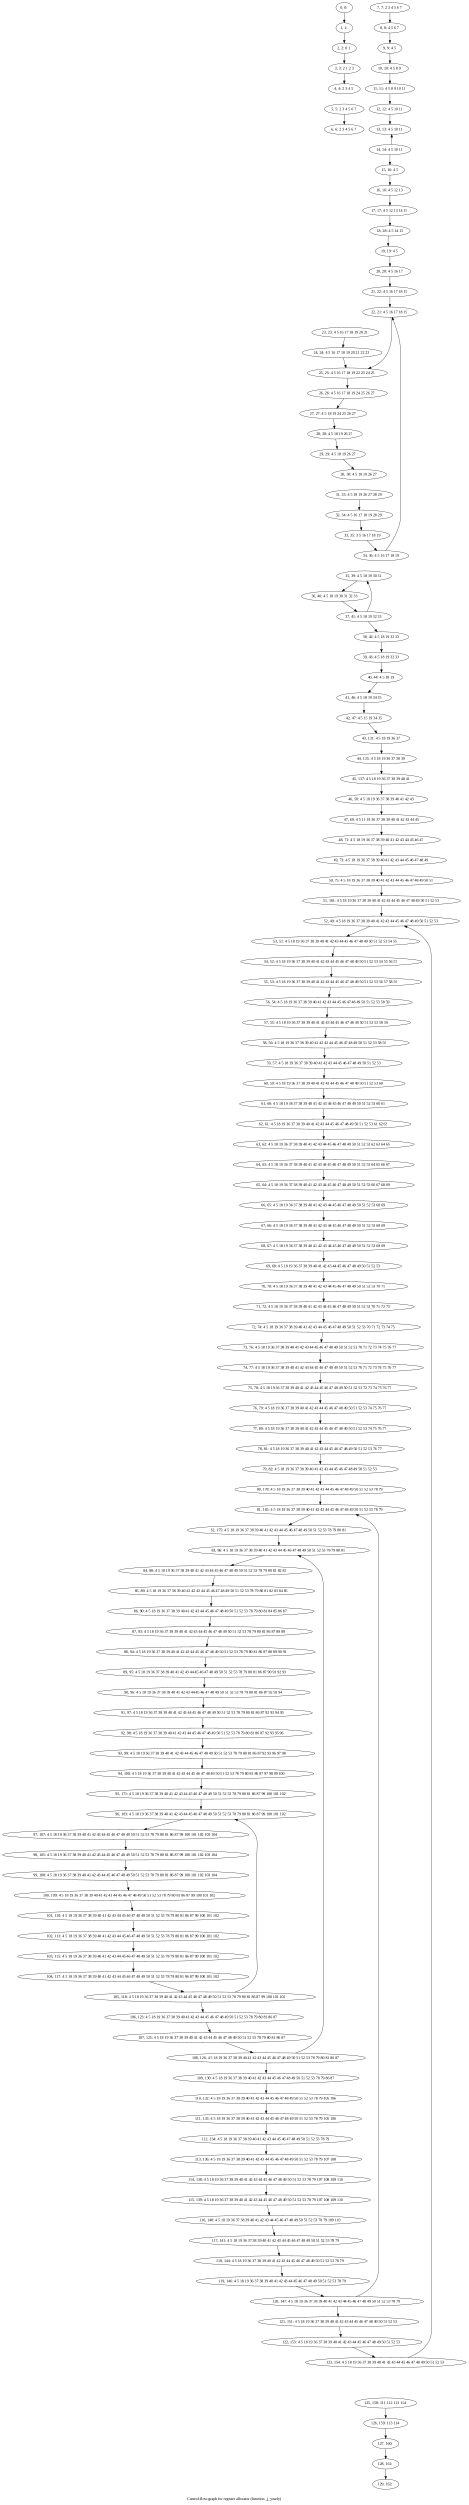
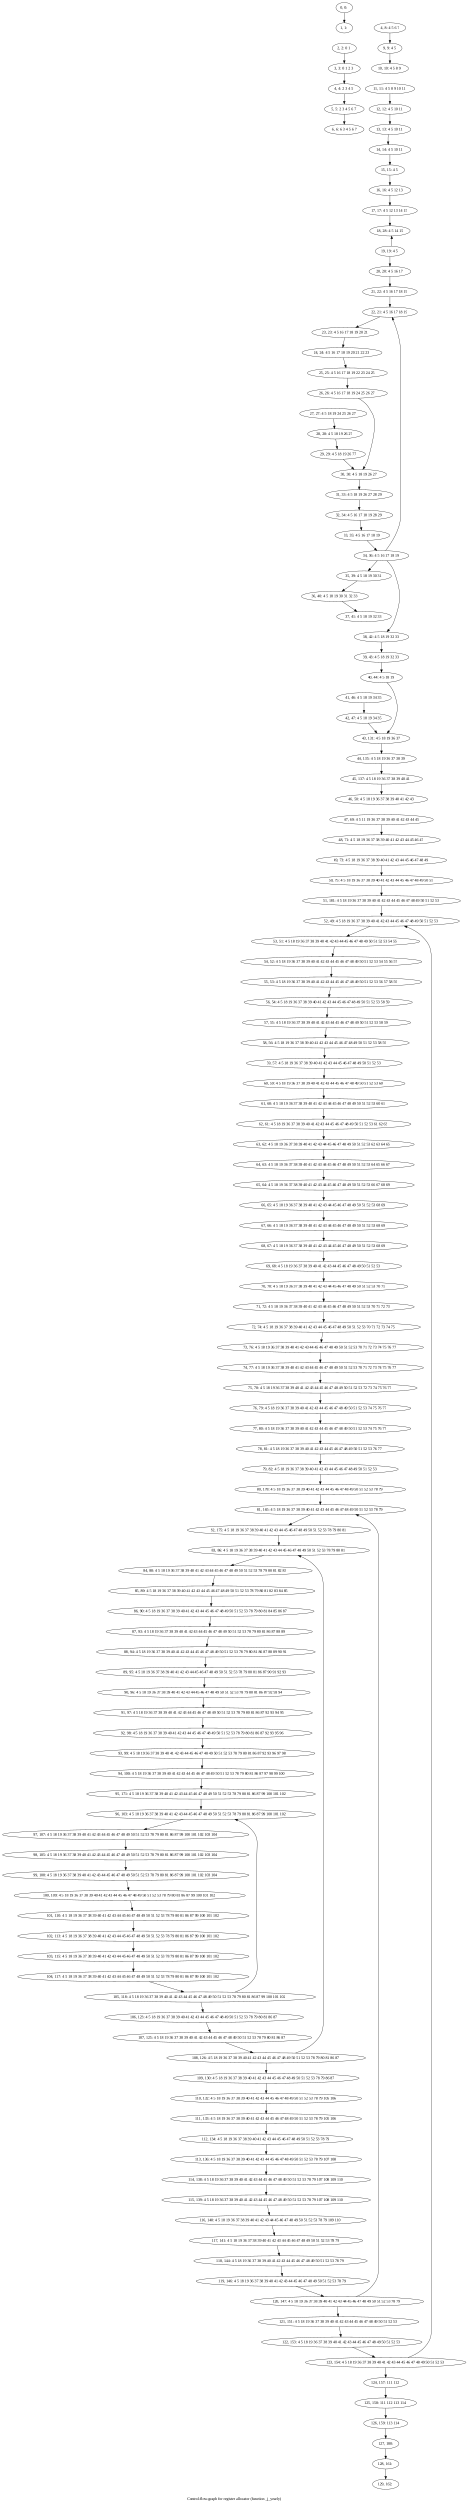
node "7, 7: 2 3 4 5 6 7": removed
node "8, 8: 4 5 6 7": label "8, 8: 4 5 6 7" -> "4, 8: 4 5 6 7"
edge "1, 1:" -> "2, 2: 0 1": removed
node "3, 3: 2 1 2 3": label "3, 3: 2 1 2 3" -> "3, 3: 0 1 2 3"
edge "10, 10: 4 5 8 9" -> "11, 11: 4 5 8 9 10 11": removed
edge "4, 4: 2 3 4 5" -> "5, 5: 2 3 4 5 6 7": added
node "6, 6: 2 3 4 5 6 7": label "6, 6: 2 3 4 5 6 7" -> "6, 6: 6 3 4 5 6 7"
edge "14, 14: 4 5 10 11" -> "13, 13: 4 5 10 11": reversed
node "15, 16: 4 5": label "15, 16: 4 5" -> "15, 15: 4 5"
edge "18, 28: 4 5 14 15" -> "19, 19: 4 5": reversed
edge "22, 21: 4 5 16 17 18 19" -> "25, 25: 4 5 16 17 18 19 22 23 24 25": now "22, 21: 4 5 16 17 18 19" -> "23, 23: 4 5 16 17 18 19 20 21"
edge "26, 26: 4 5 16 17 18 19 24 25 26 27" -> "27, 27: 4 5 18 19 24 25 26 27": now "26, 26: 4 5 16 17 18 19 24 25 26 27" -> "30, 30: 4 5 18 19 26 27"
node "29, 29: 4 5 18 19 26 27": label "29, 29: 4 5 18 19 26 27" -> "29, 29: 4 5 18 19 26 77"
edge "30, 30: 4 5 18 19 26 27" -> "31, 33: 4 5 18 19 26 27 28 29": added
node "33, 35: 3 5 16 17 18 19": label "33, 35: 3 5 16 17 18 19" -> "33, 35: 4 5 16 17 18 19"
edge "37, 41: 4 5 18 19 32 33" -> "35, 39: 4 5 18 19 30 31": now "34, 36: 4 5 16 17 18 19" -> "35, 39: 4 5 18 19 30 31"
edge "37, 41: 4 5 18 19 32 33" -> "38, 42: 4 5 18 19 32 33": now "34, 36: 4 5 16 17 18 19" -> "38, 42: 4 5 18 19 32 33"
edge "40, 44: 4 5 18 19" -> "41, 46: 4 5 18 19 34 35": now "40, 44: 4 5 18 19" -> "43, 131: 4 5 18 19 36 37"
node "42, 47: 4 5 15 19 34 35": label "42, 47: 4 5 15 19 34 35" -> "42, 47: 4 5 18 19 34 35"
edge "46, 50: 4 5 18 19 36 37 38 39 40 41 42 43" -> "47, 69: 4 5 11 19 36 37 38 39 40 41 42 43 44 45": removed
edge "48, 71: 4 5 18 19 36 37 38 39 40 41 42 43 44 45 46 47" -> "49, 73: 4 5 18 19 36 37 38 39 40 41 42 43 44 45 46 47 48 49": removed
node "124, 157: 111 112": added
node "127, 160:": label "127, 160:" -> "127, 180:"
